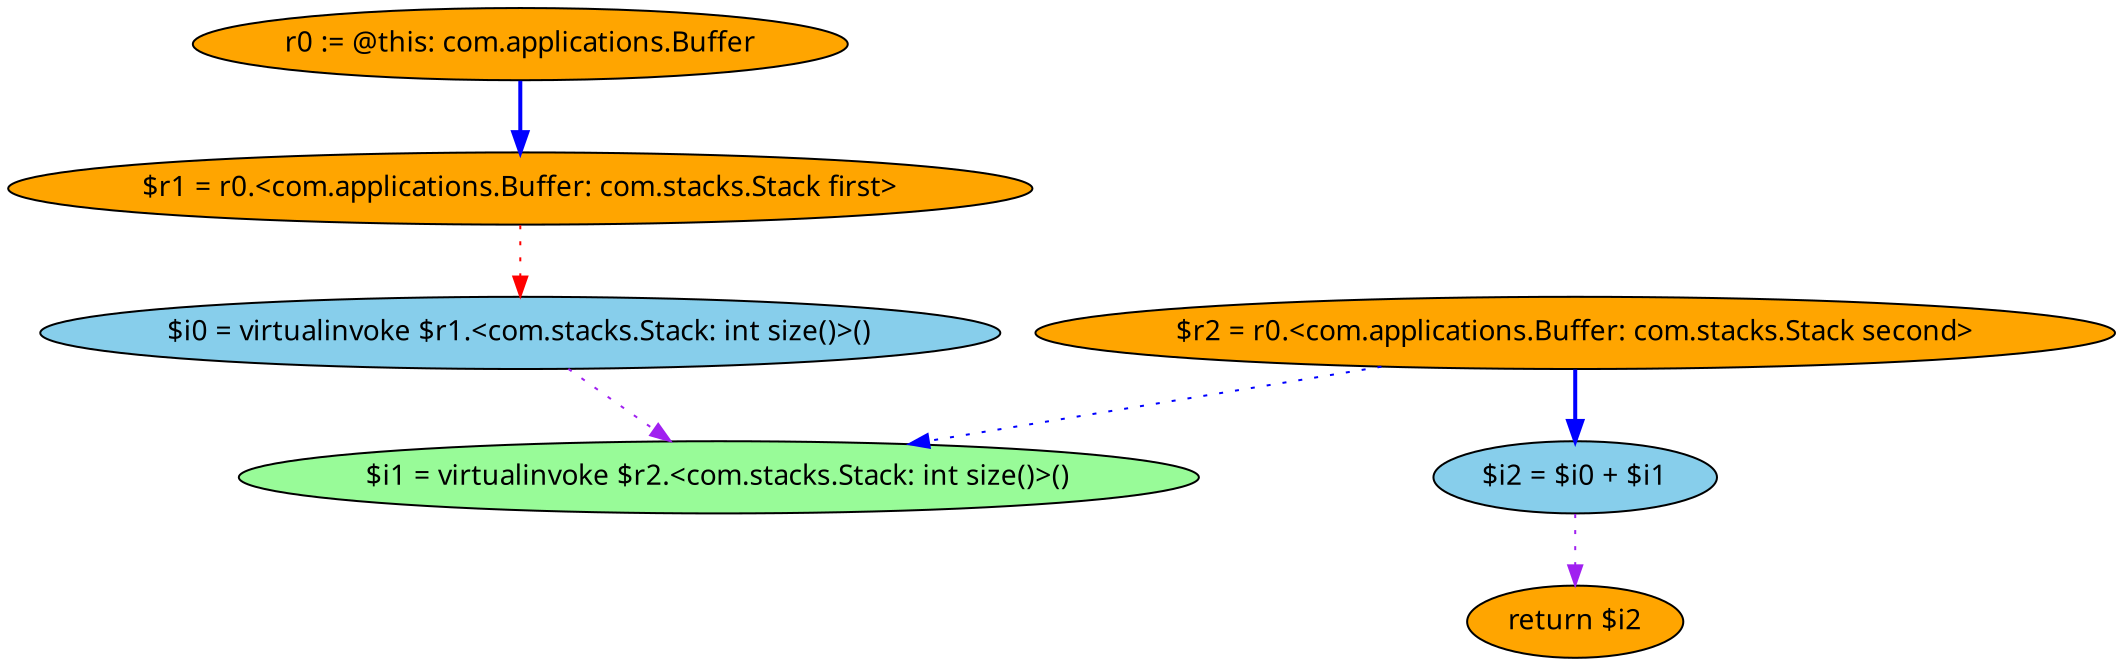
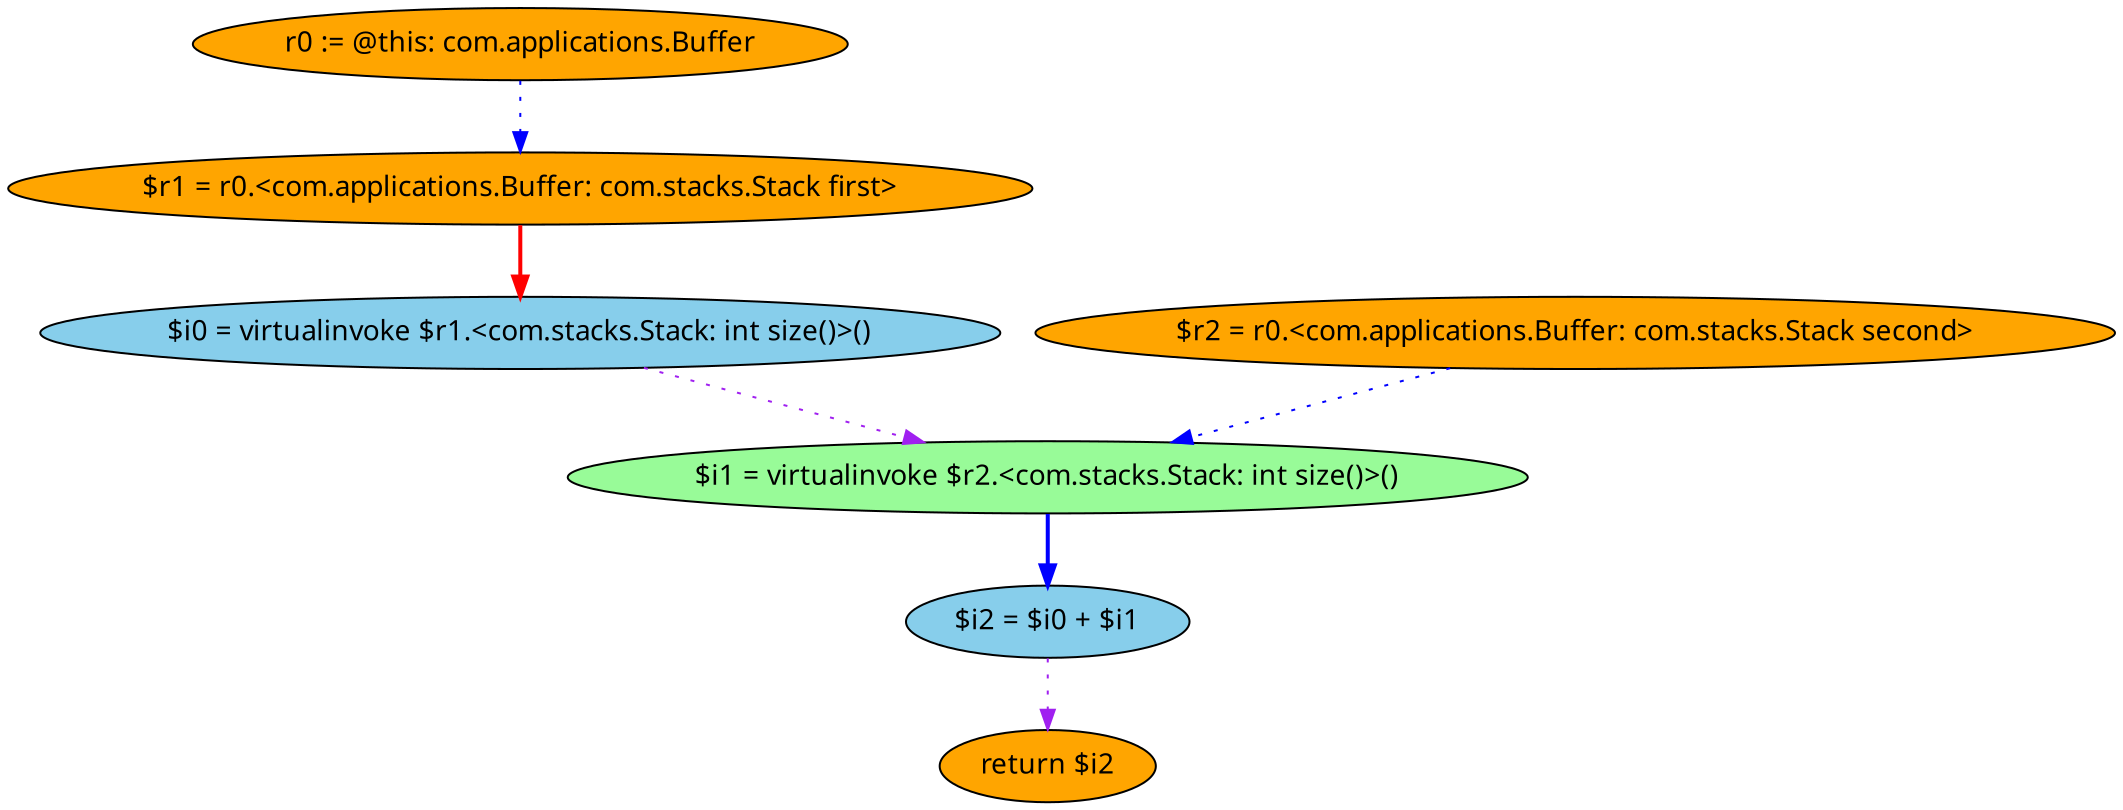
edge "r0 := @this: com.applications.Buffer" -> "$r1 = r0.<com.applications.Buffer: com.stacks.Stack first>": style bold -> dotted
edge "$r1 = r0.<com.applications.Buffer: com.stacks.Stack first>" -> "$i0 = virtualinvoke $r1.<com.stacks.Stack: int size()>()": style dotted -> bold
edge "$r2 = r0.<com.applications.Buffer: com.stacks.Stack second>" -> "$i2 = $i0 + $i1": now "$i1 = virtualinvoke $r2.<com.stacks.Stack: int size()>()" -> "$i2 = $i0 + $i1"
